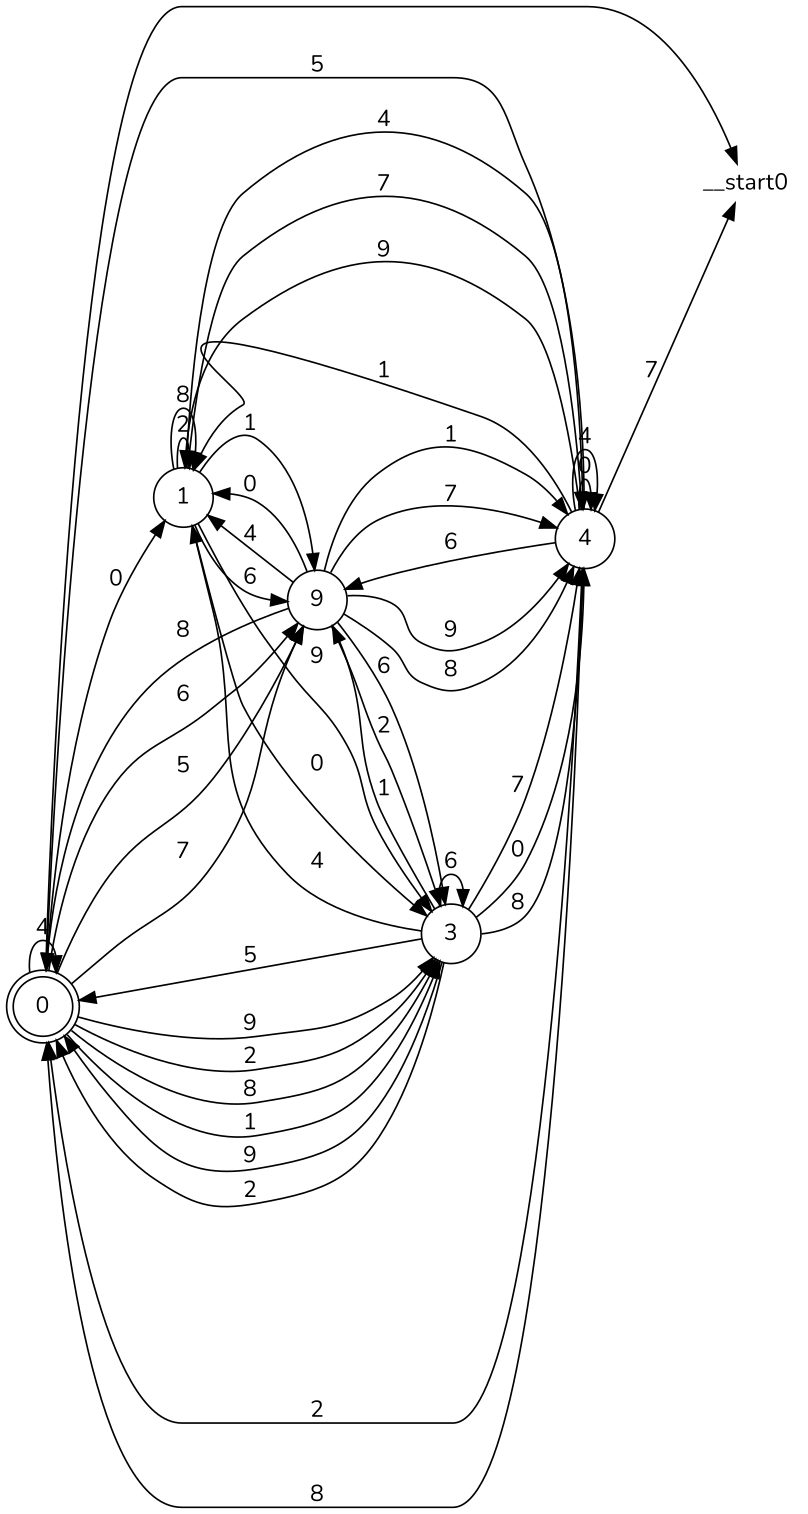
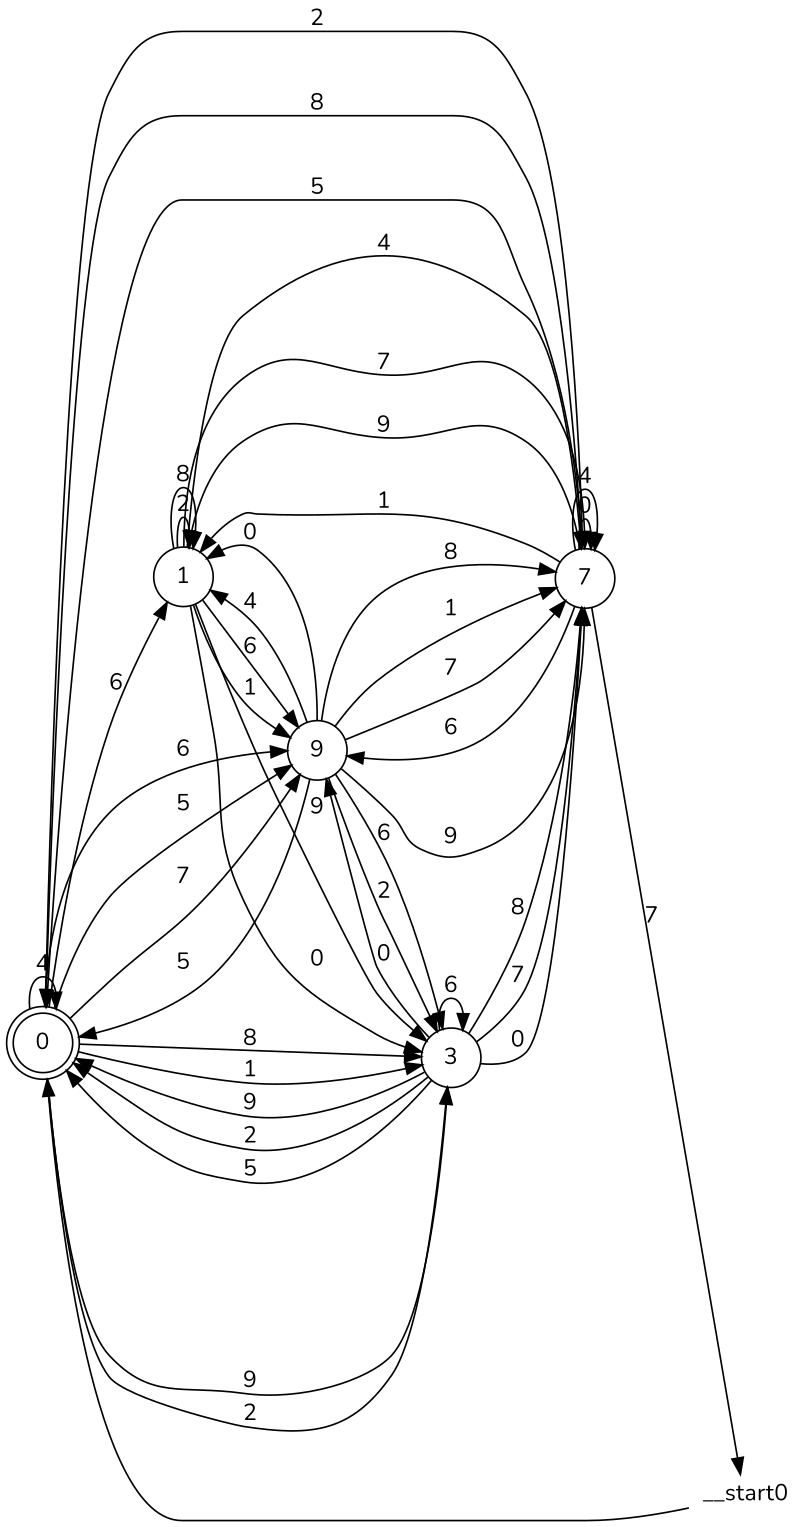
edge "0" -> "__start0": reversed
node "4": label "4" -> "7"
edge "0" -> "1": label "0" -> "6"
edge "9" -> "0": label "8" -> "5"
edge "3" -> "1": removed, label "4"
edge "3" -> "9": label "1" -> "0"
